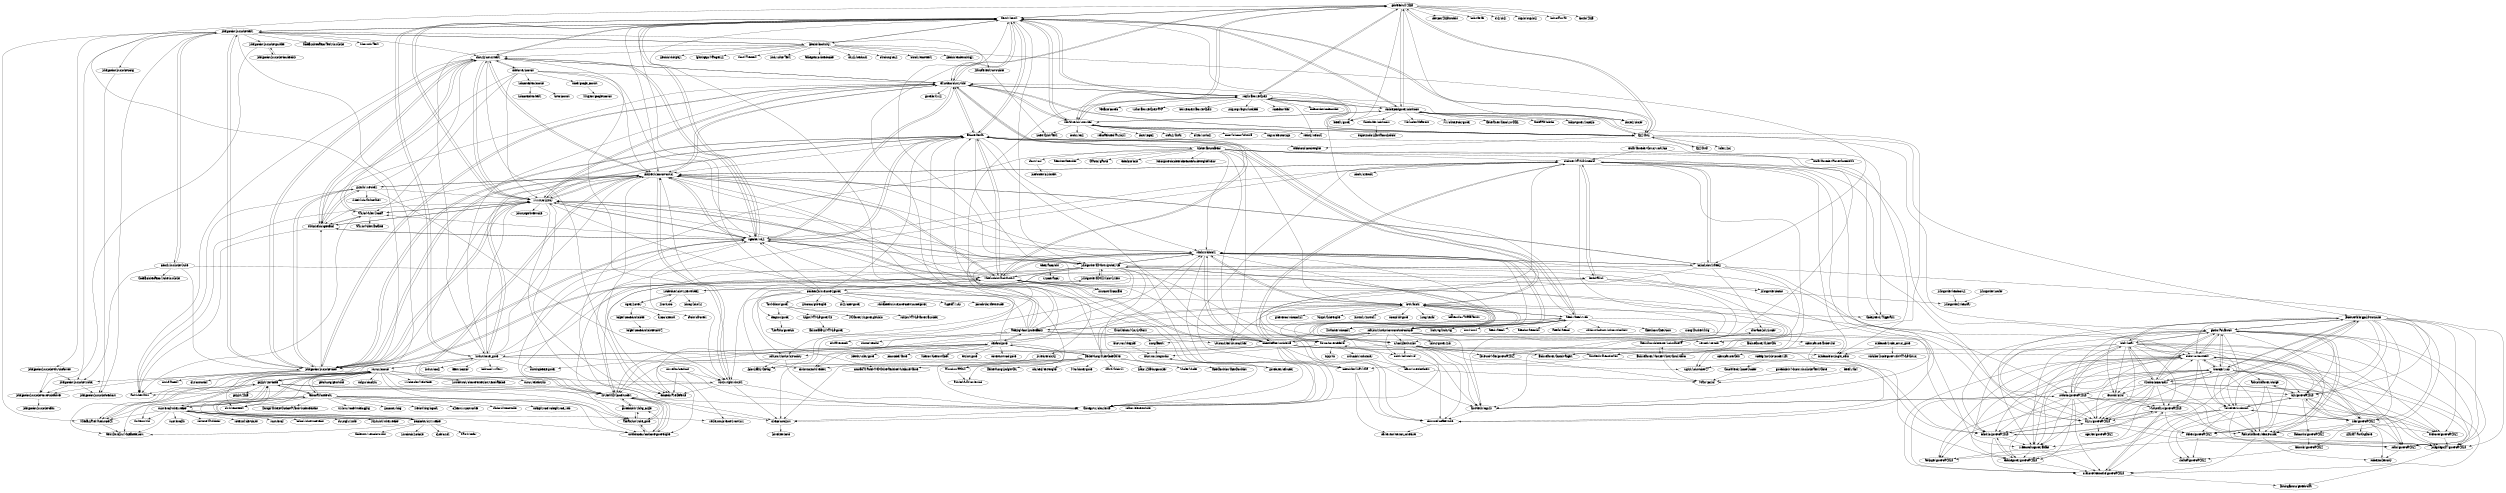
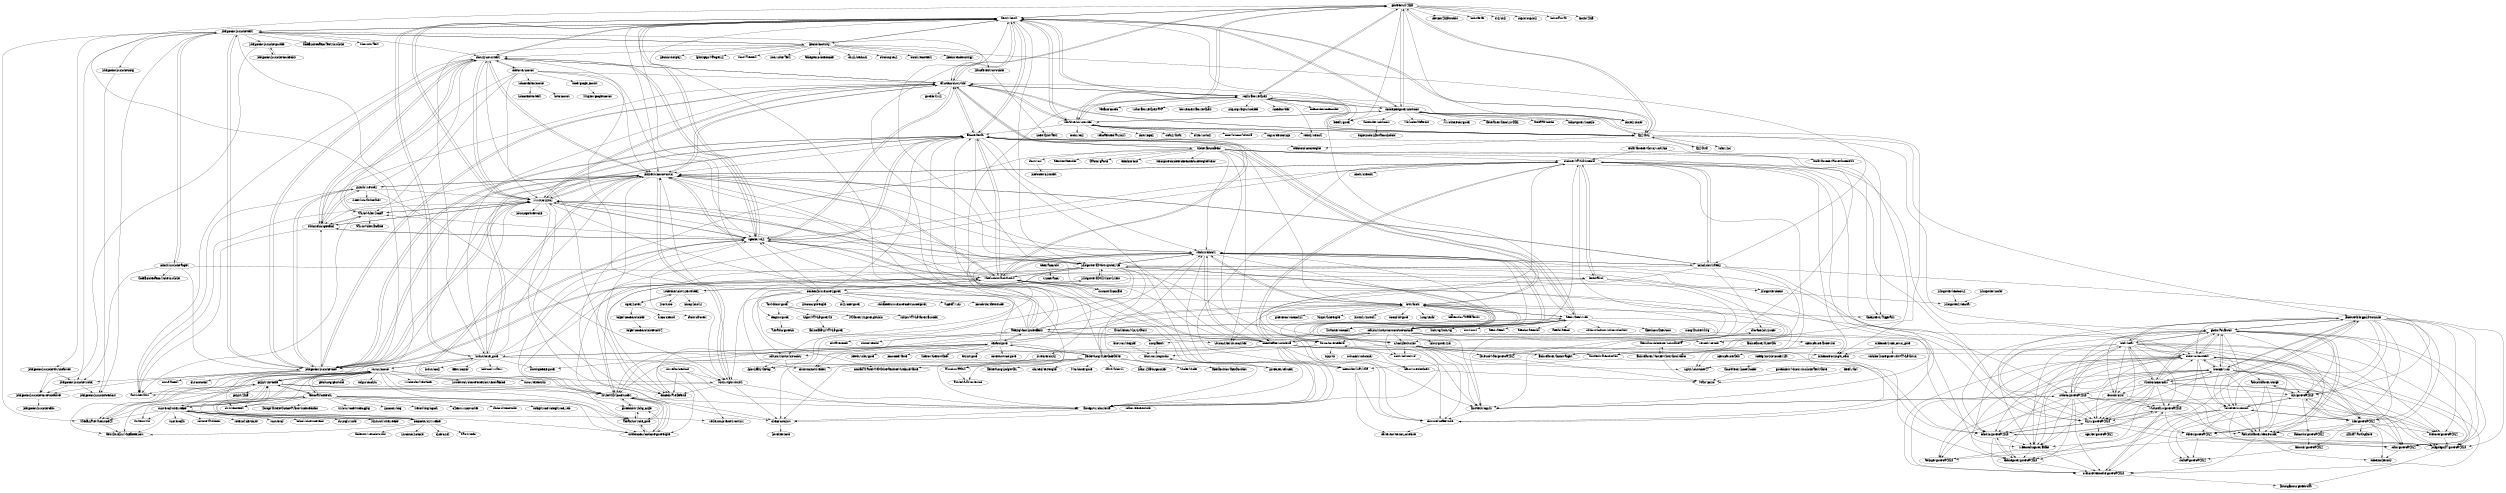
edge "AlexNisnevich/untrusted" -> "sacert/Quick-Tetris": now "AlexNisnevich/untrusted" -> "BKcore/HexGL"
node "patorjk/JavaScript-Snake": label "patorjk/JavaScript-Snake" -> "patorjk/JavaScript-Rogers"
edge "adityaravishankar/command-and-conquer" -> "dmcinnes/HTML5-Asteroids": added
edge "Casmo/tower-defense" -> "amiruqdah/mario-party": removed
